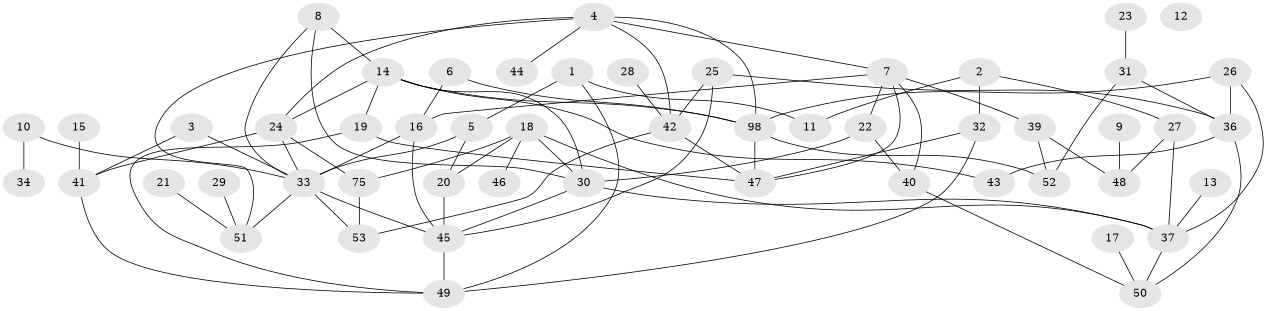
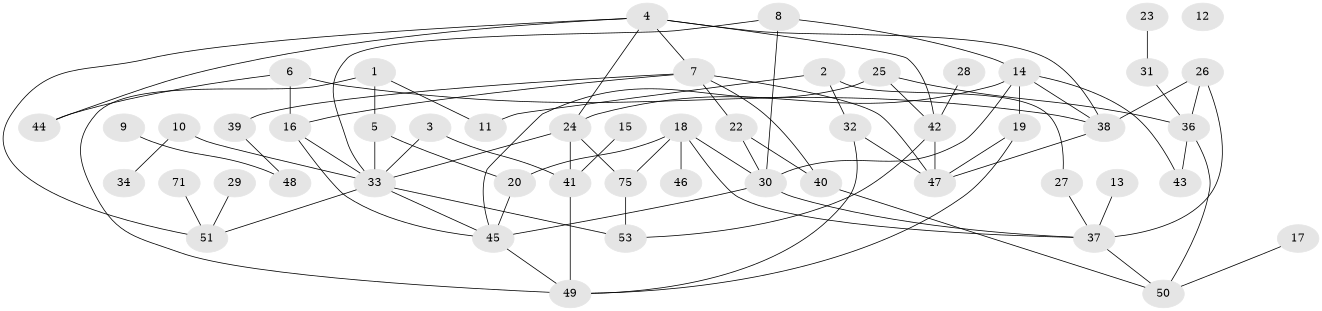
edge "6" -- "44": added
node "98": label "98" -> "38"
edge "27" -- "48": removed
node "21": label "21" -> "71"
node "52": removed
